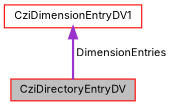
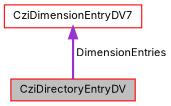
node "CziDimensionEntryDV1": label "CziDimensionEntryDV1" -> "CziDimensionEntryDV7"
